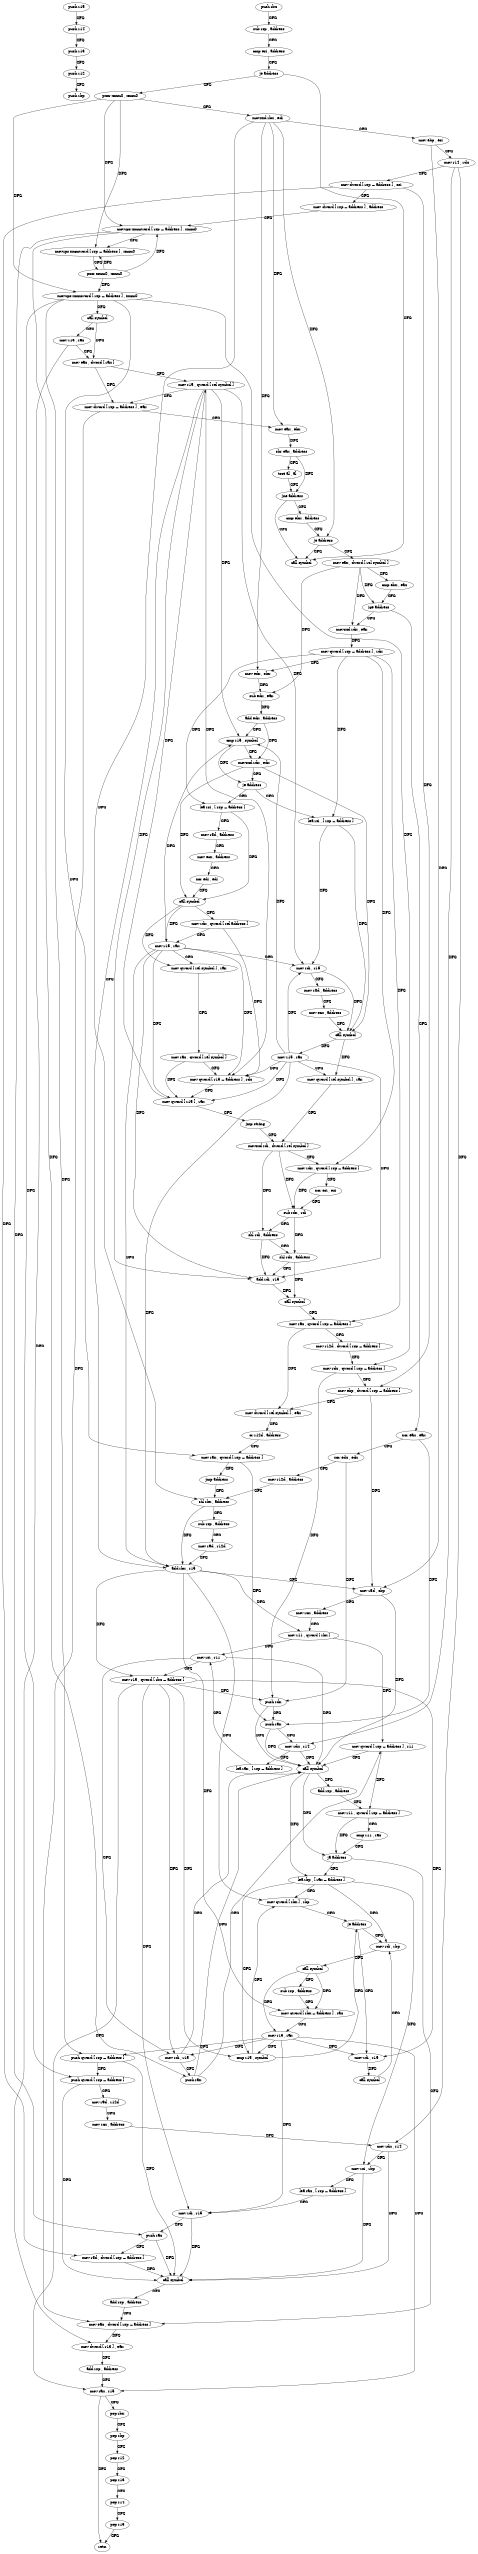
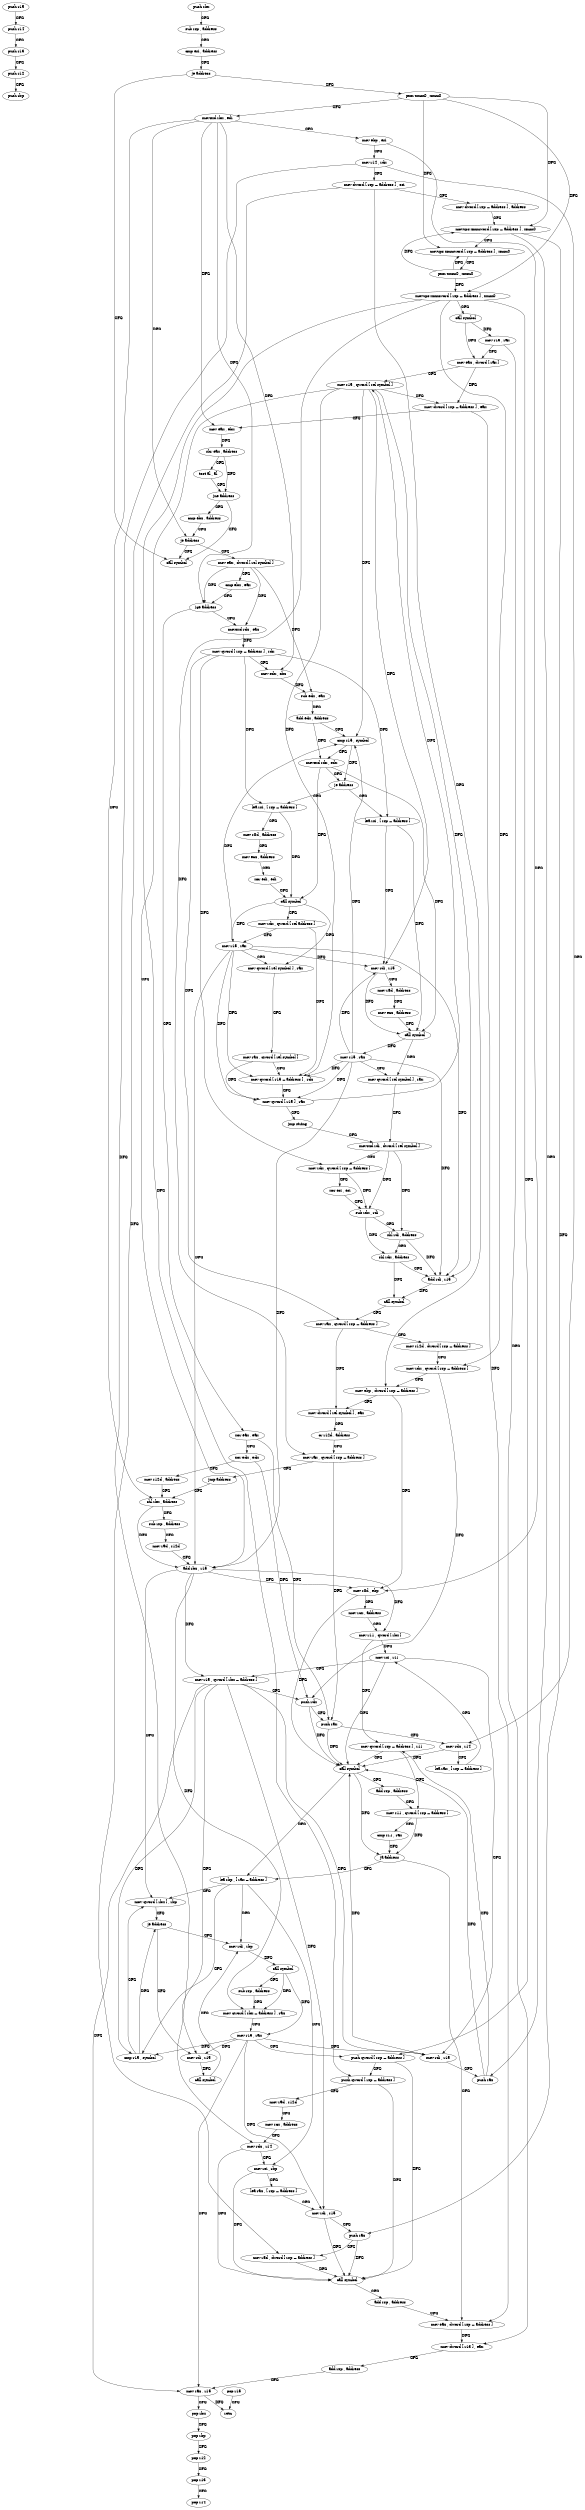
edge "movsxd rbx , edi" -> "jge address": added, label "DFG"
edge "pop r14" -> "pop r15": removed, label "CFG"
